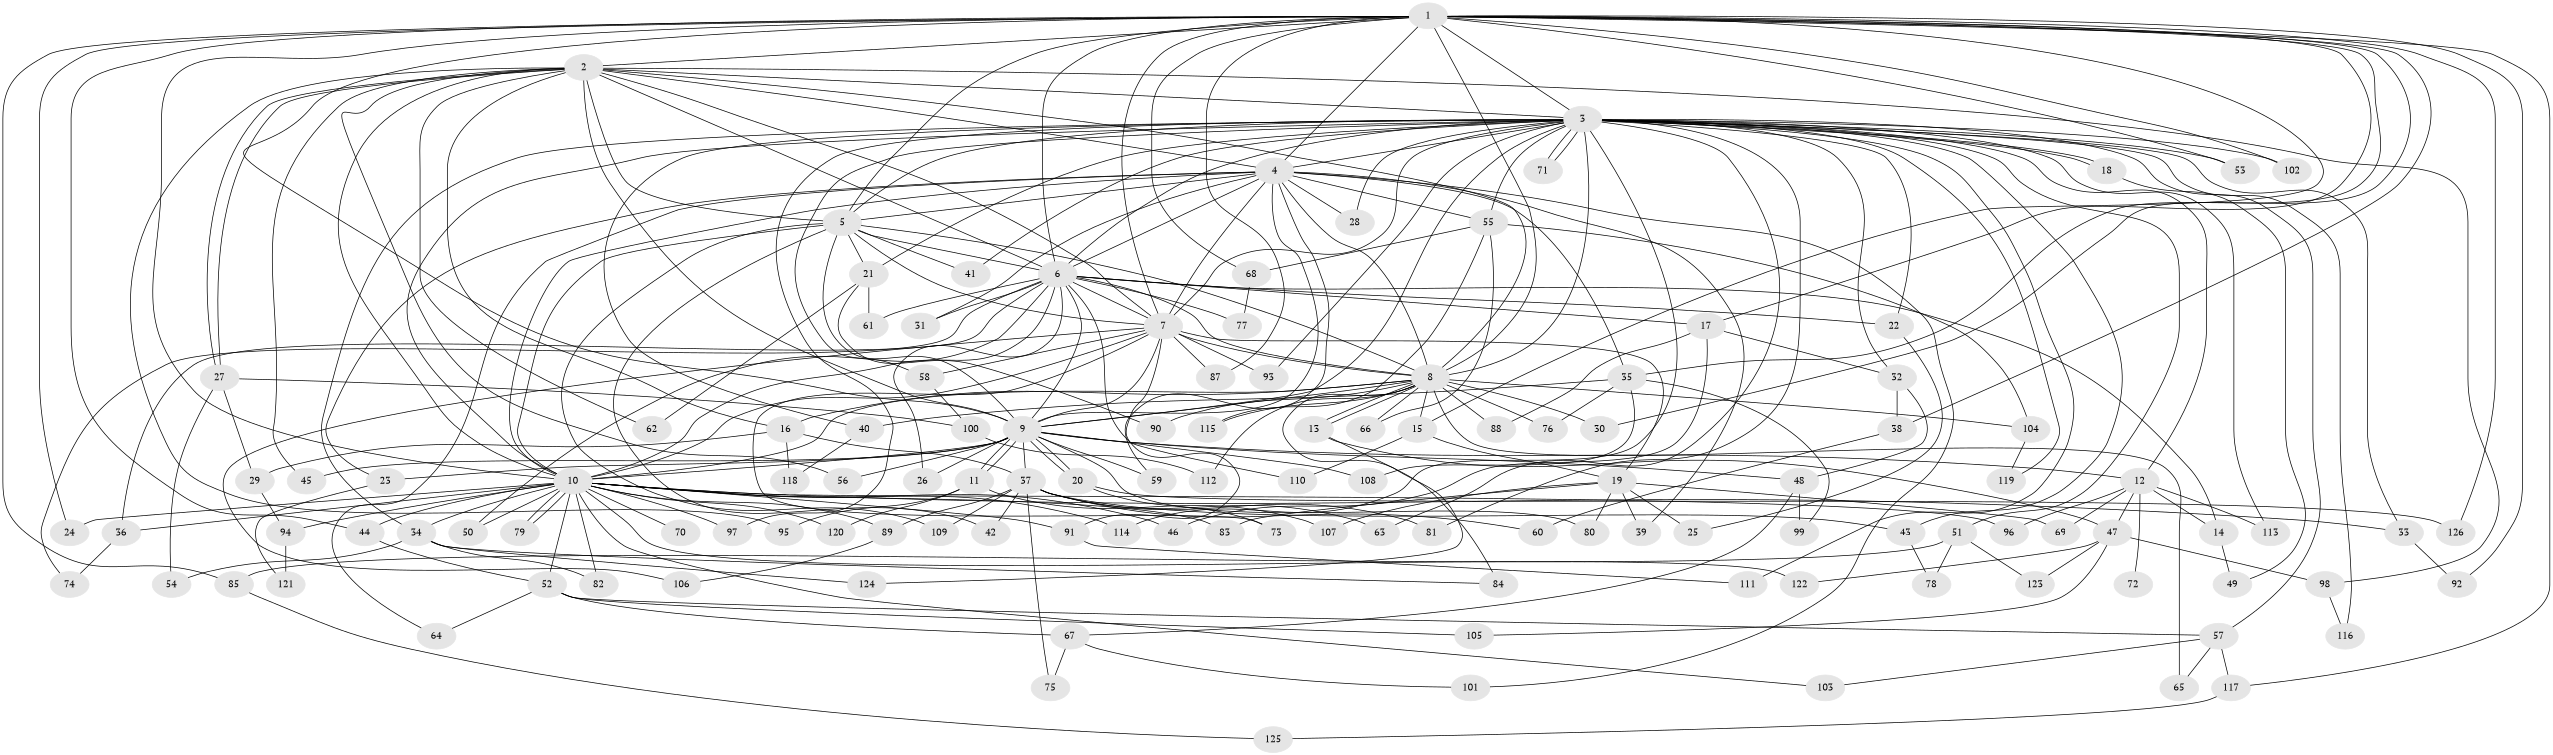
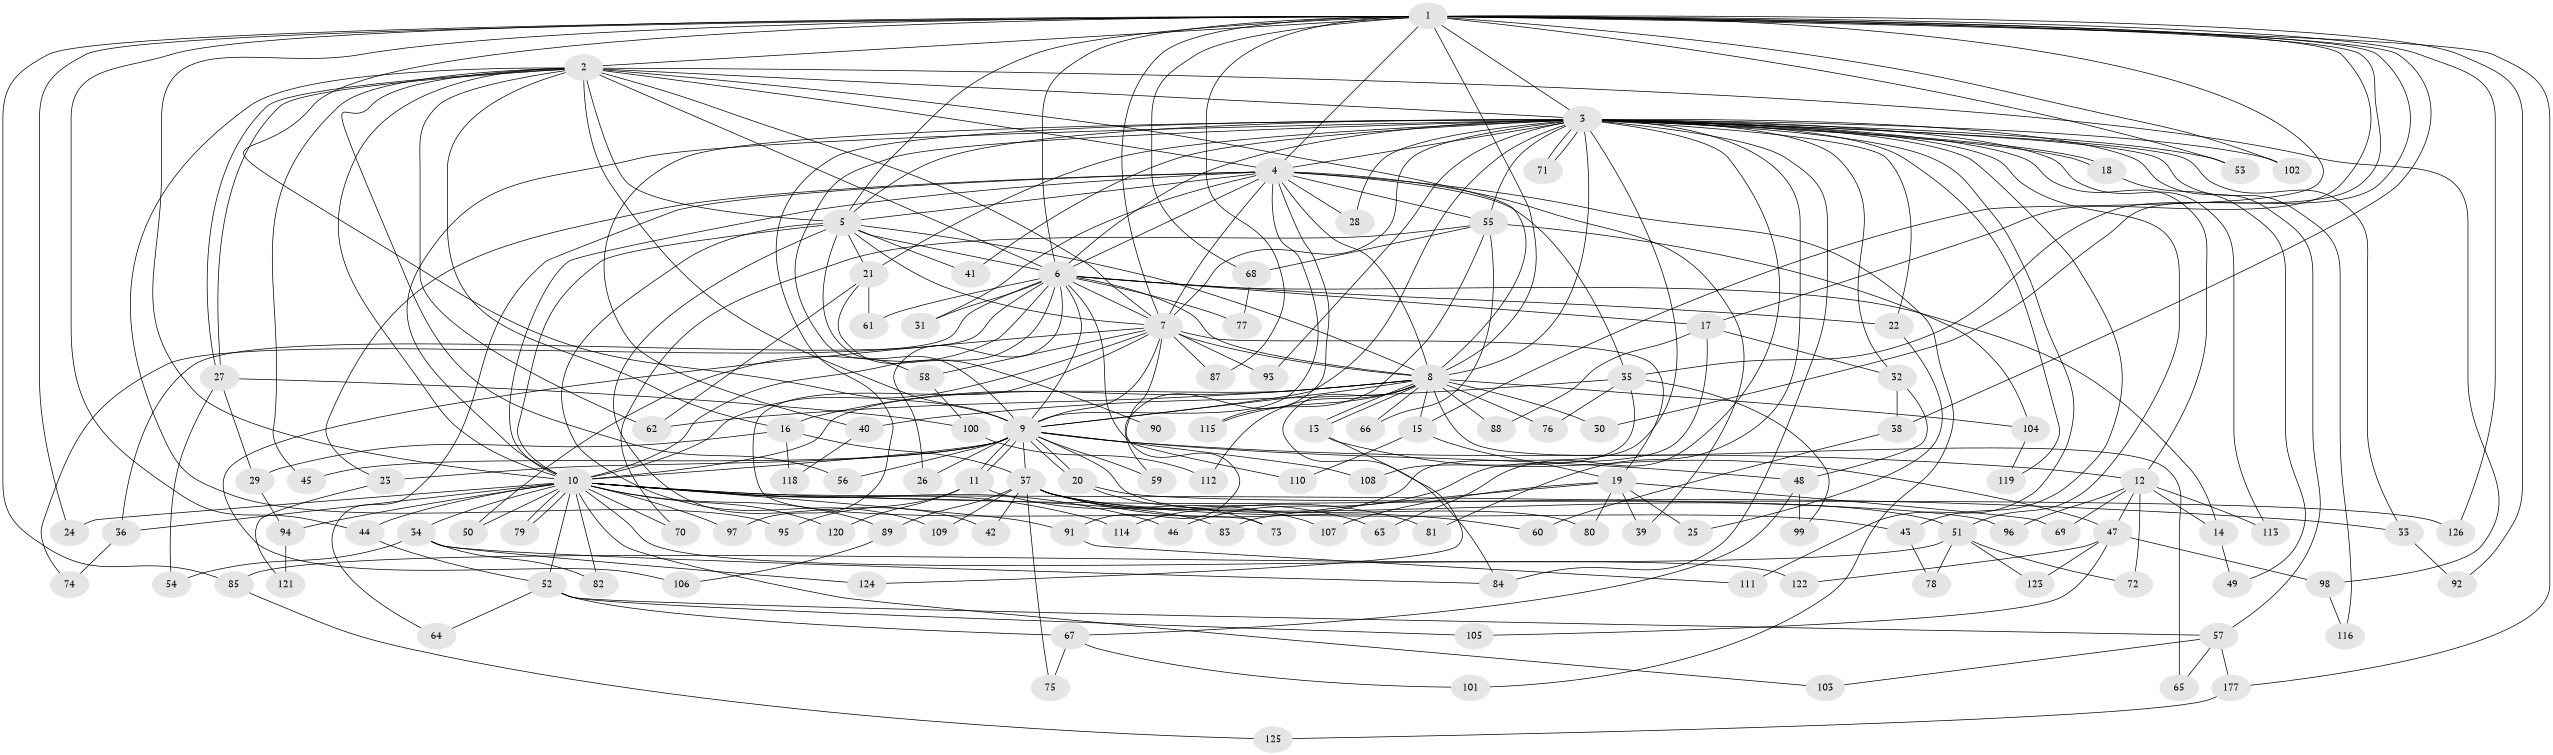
edge "3" -- "34": now "3" -- "84"
edge "55" -- "70": added
edge "8" -- "90": now "8" -- "62"
edge "37" -- "51": added
edge "51" -- "72": added
node "117": label "117" -> "177"
